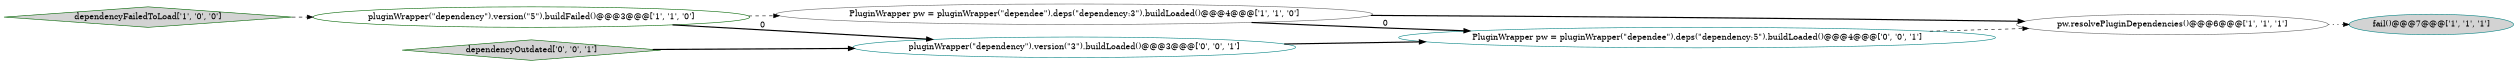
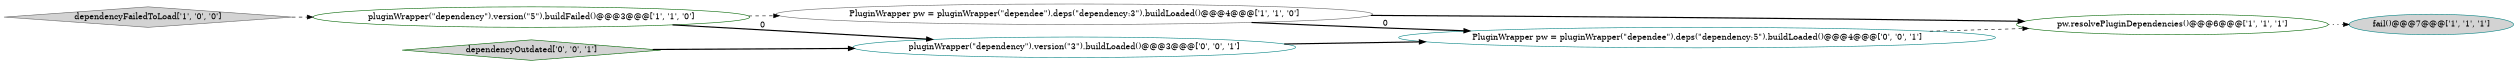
node "dependencyFailedToLoad['1', '0', '0']": color darkgreen -> gray40
node "pw.resolvePluginDependencies()@@@6@@@['1', '1', '1']": color gray40 -> darkgreen
